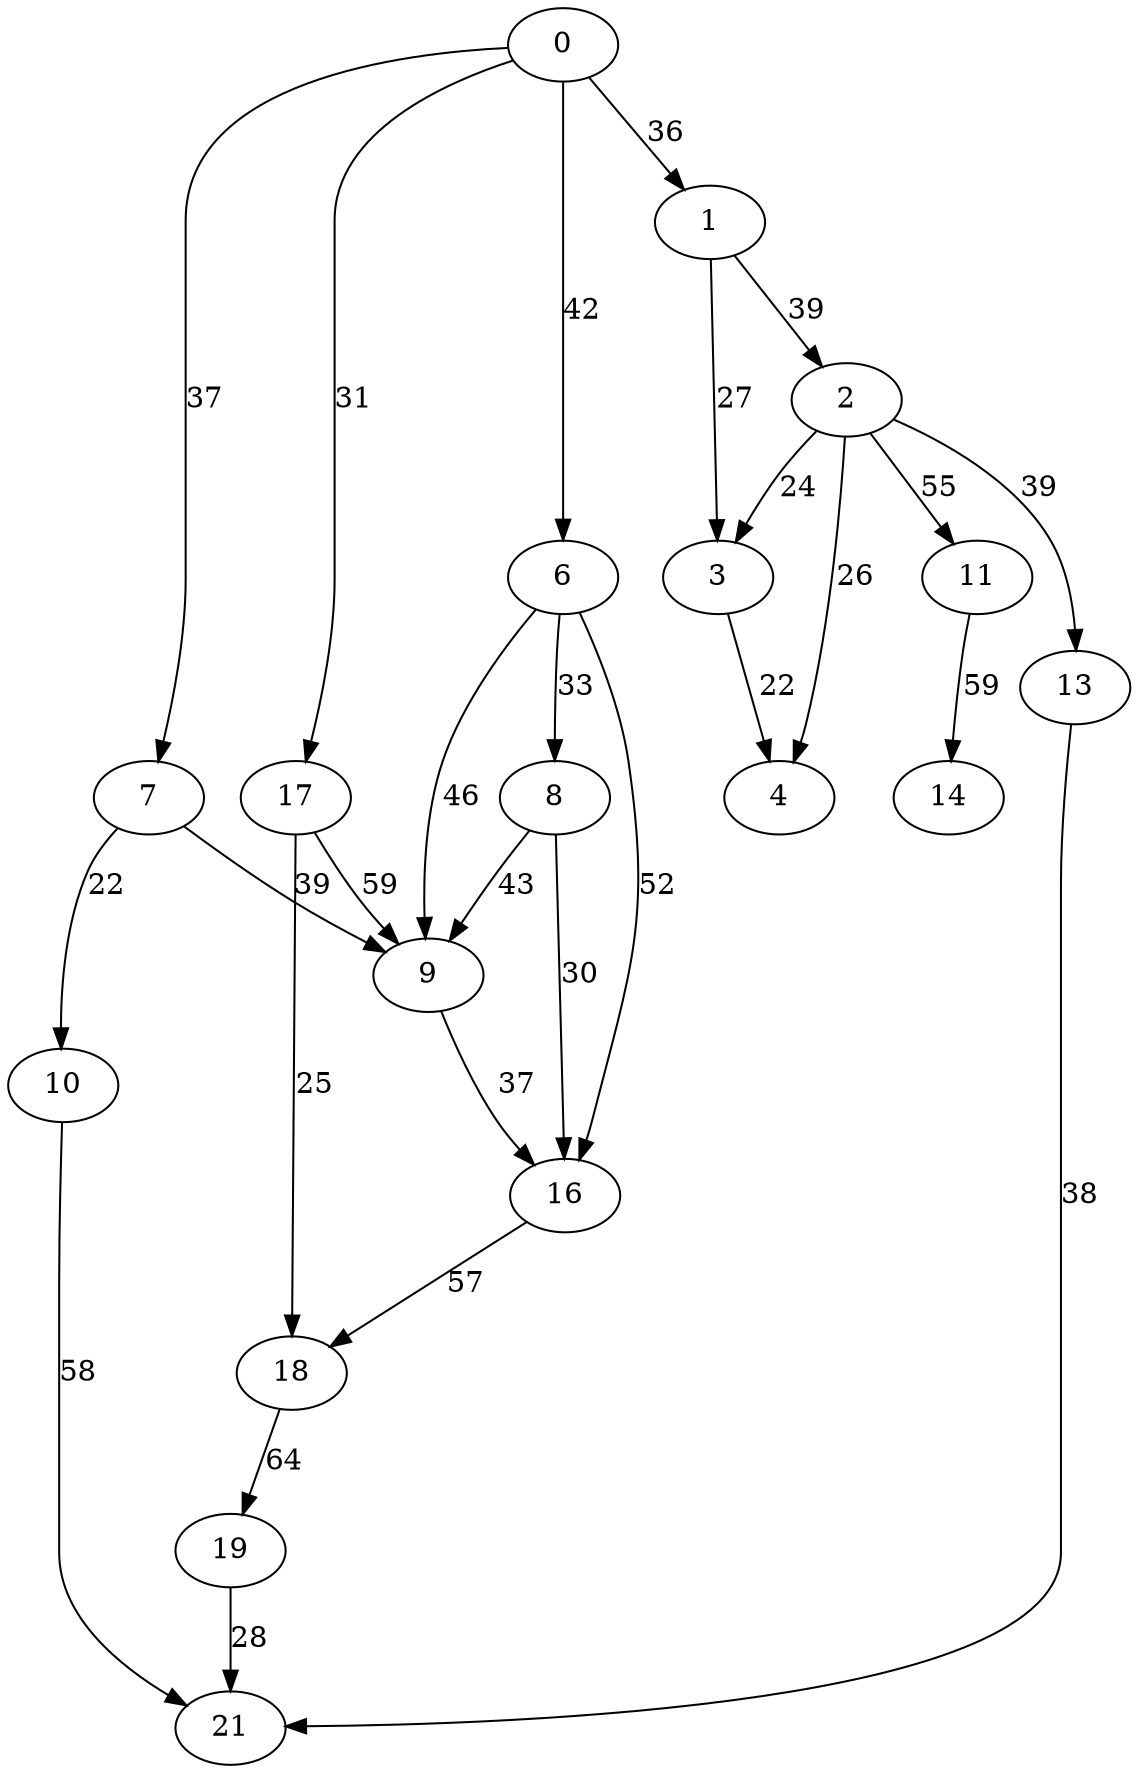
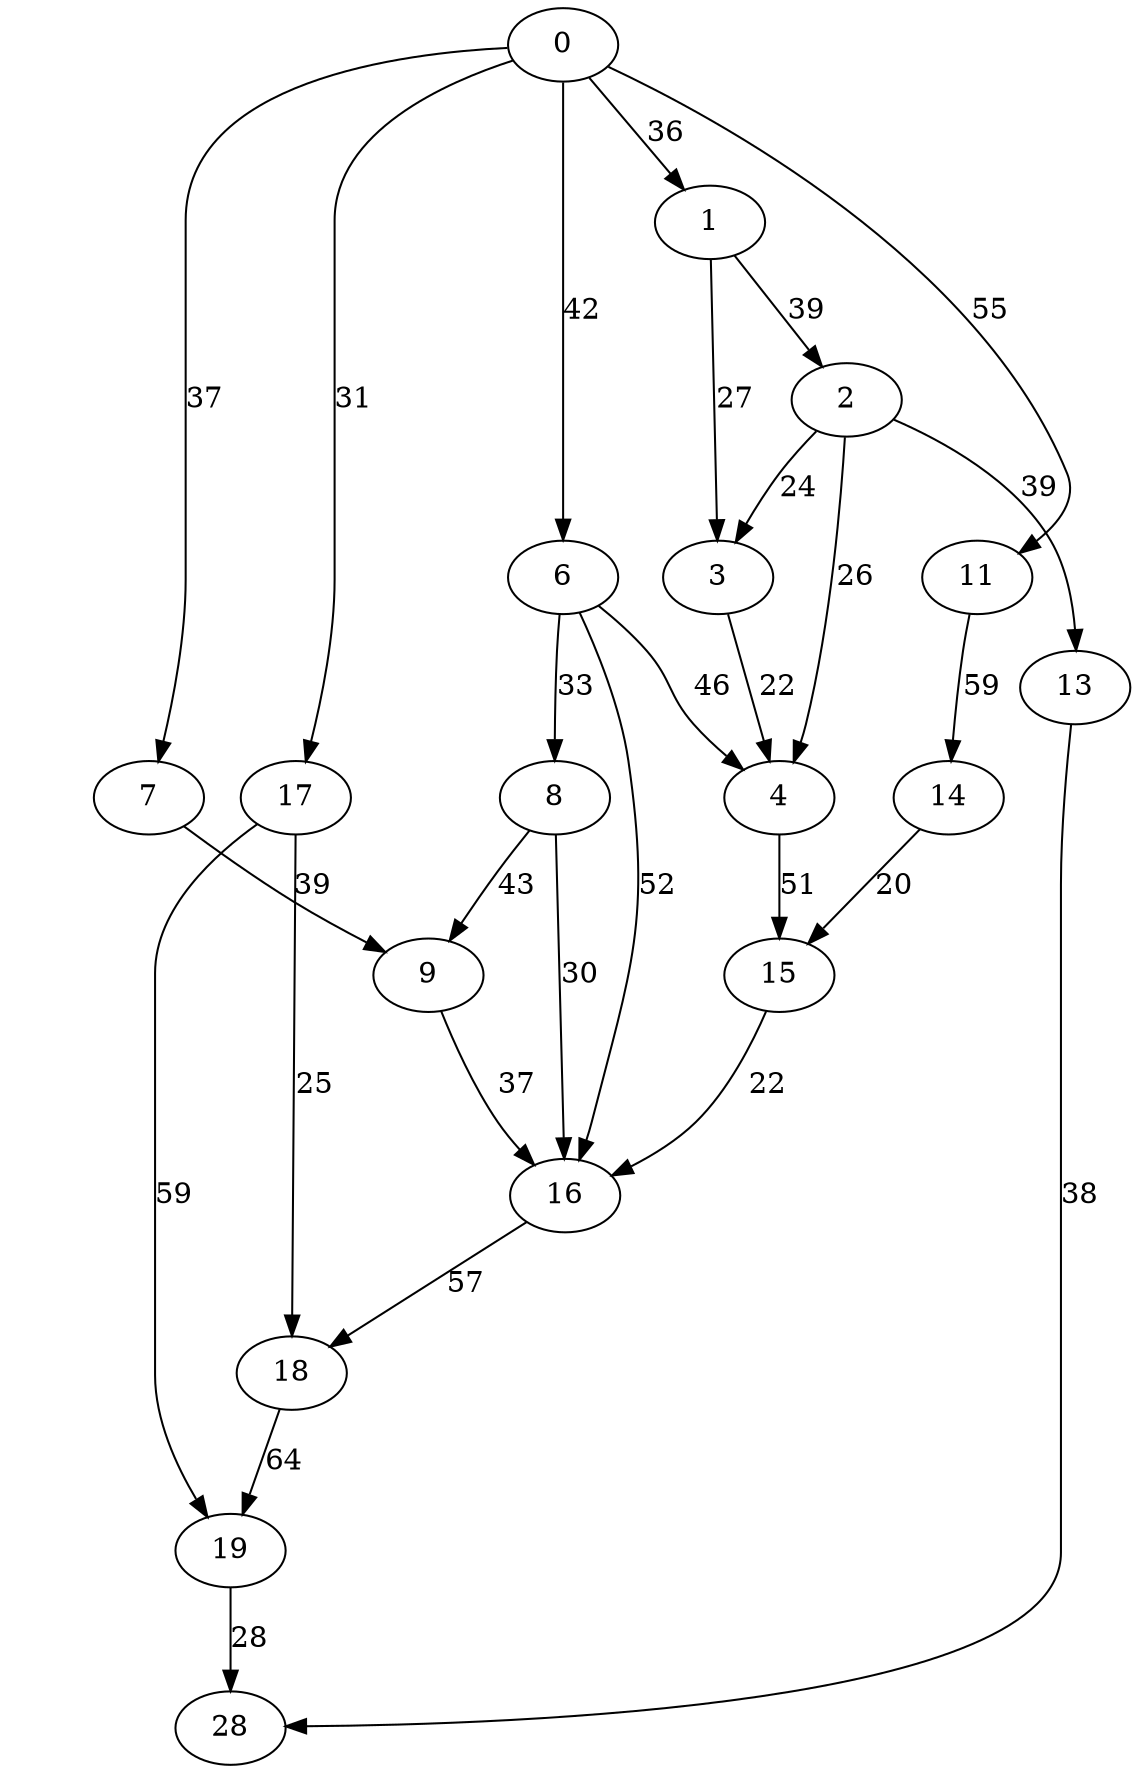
edge "2" -> "11": now "0" -> "11"
edge "6" -> "9": now "6" -> "4"
edge "17" -> "9": now "17" -> "19"
node "15": added
node "10": removed
node "21": label "21" -> "28"
